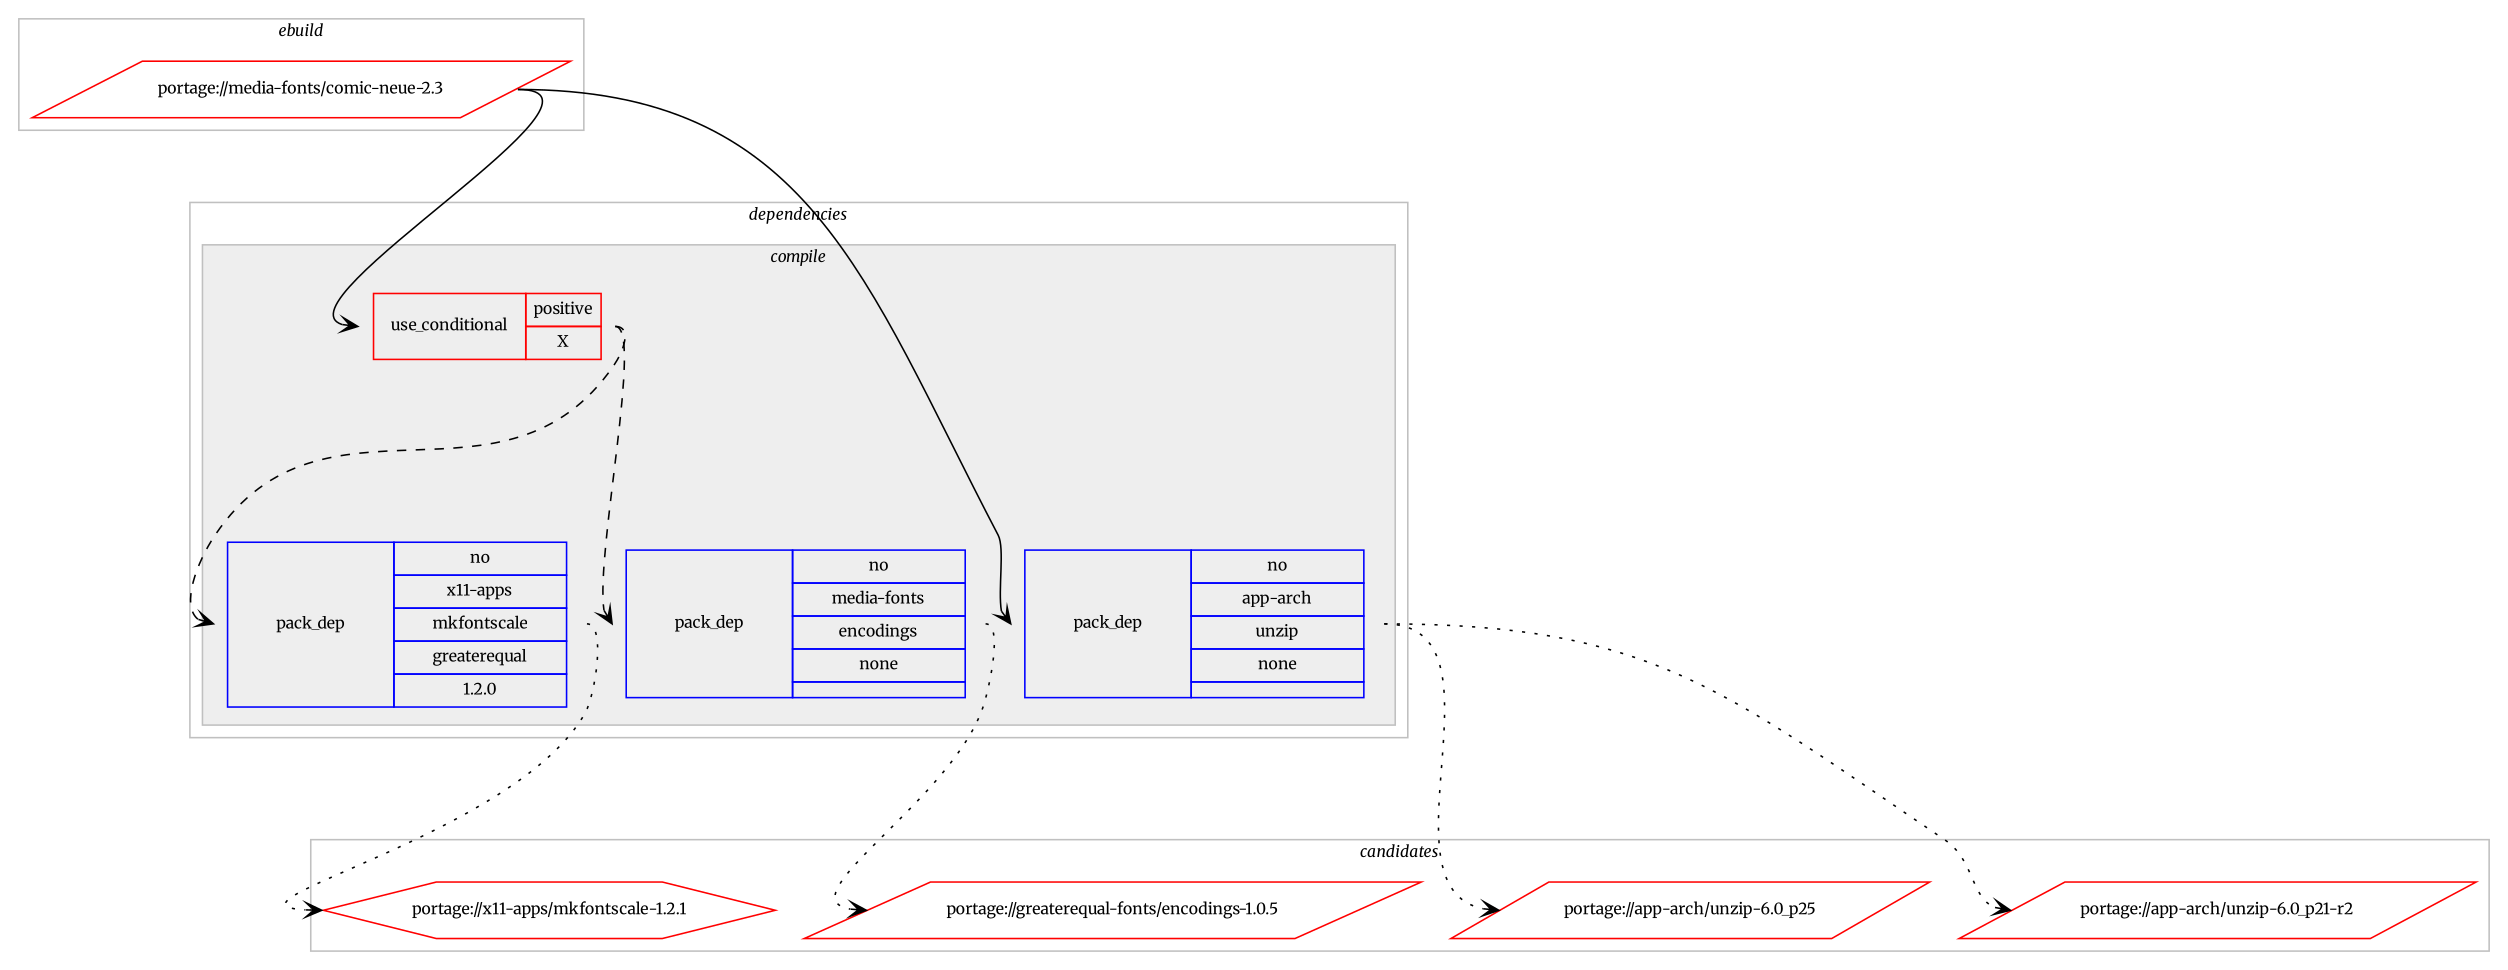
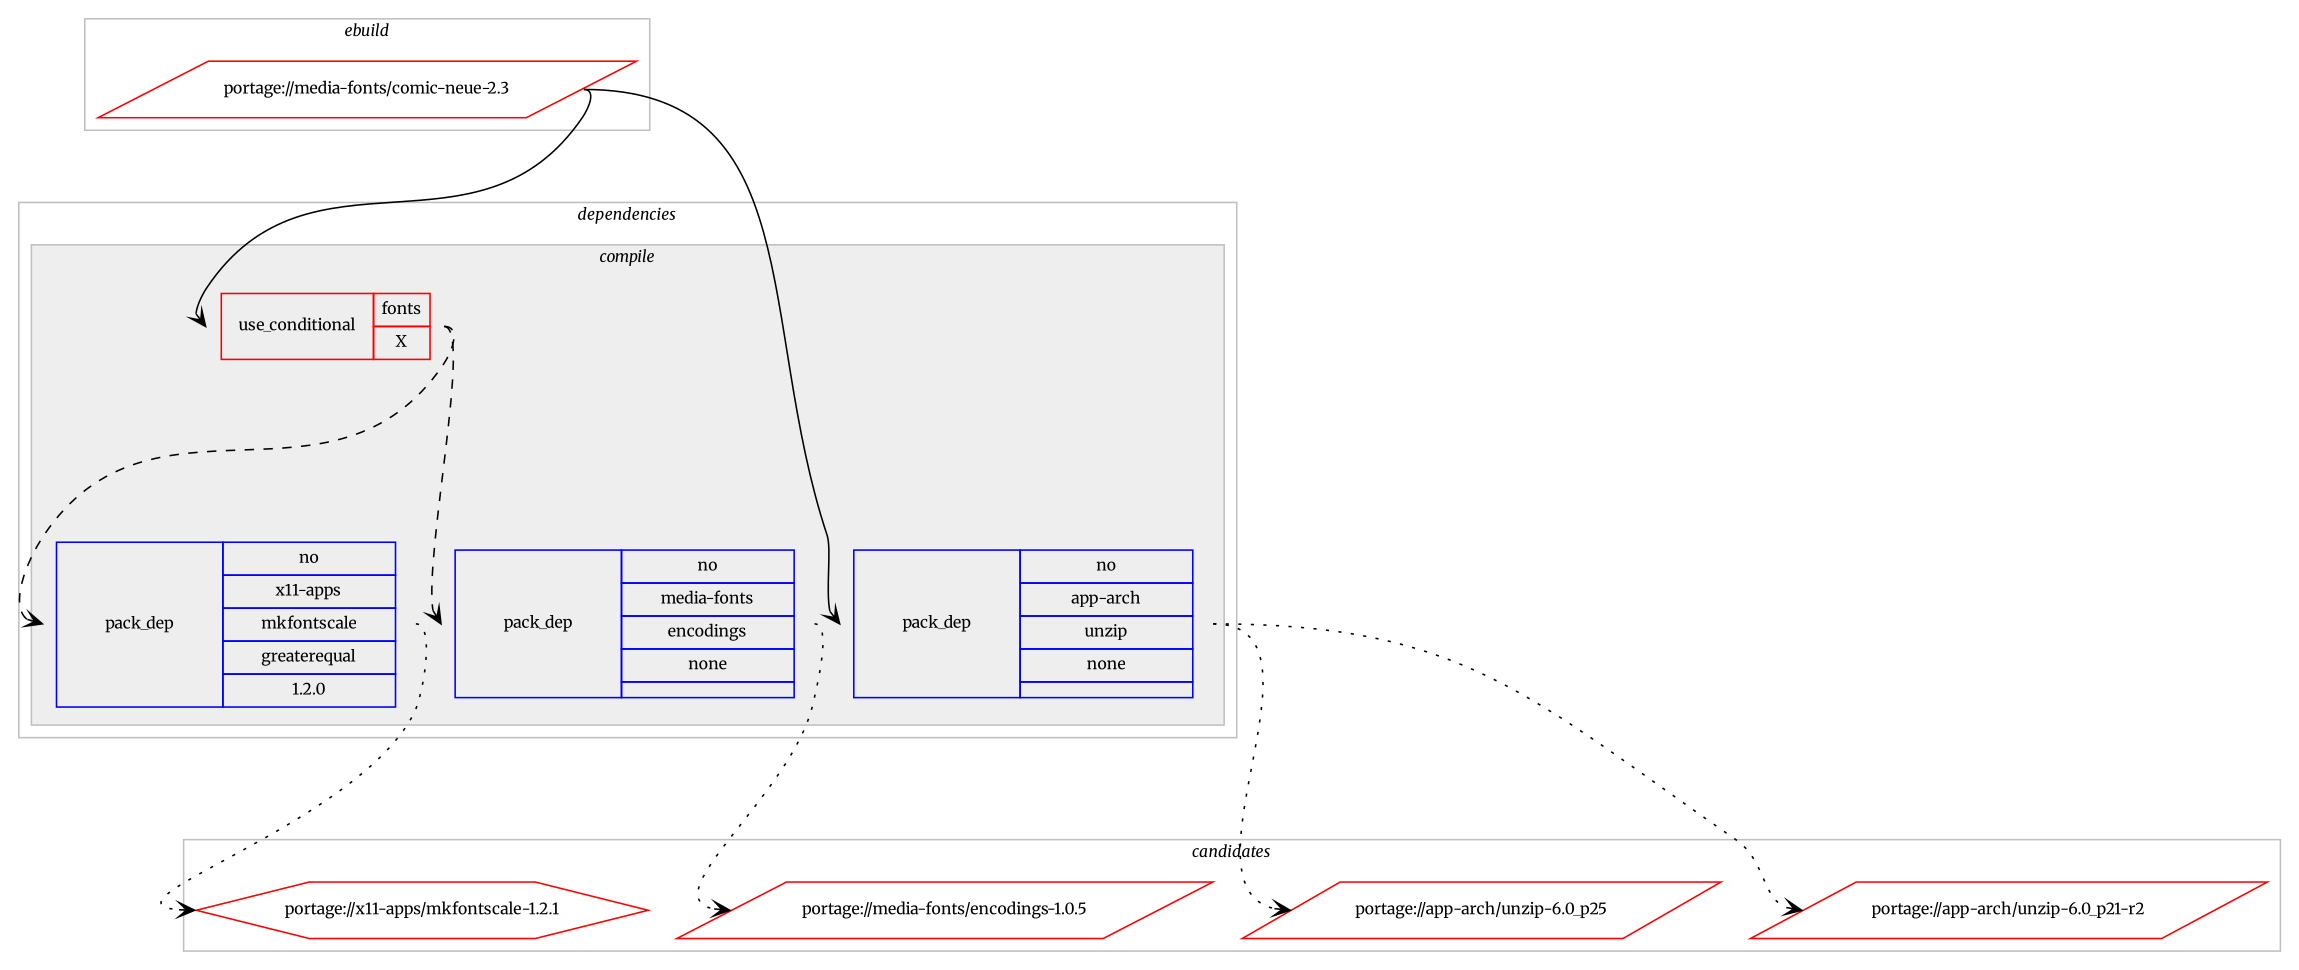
node "use_conditional": text "positive" -> "fonts"
node "portage://greaterequal-fonts/encodings-1.0.5": label "portage://greaterequal-fonts/encodings-1.0.5" -> "portage://media-fonts/encodings-1.0.5"
